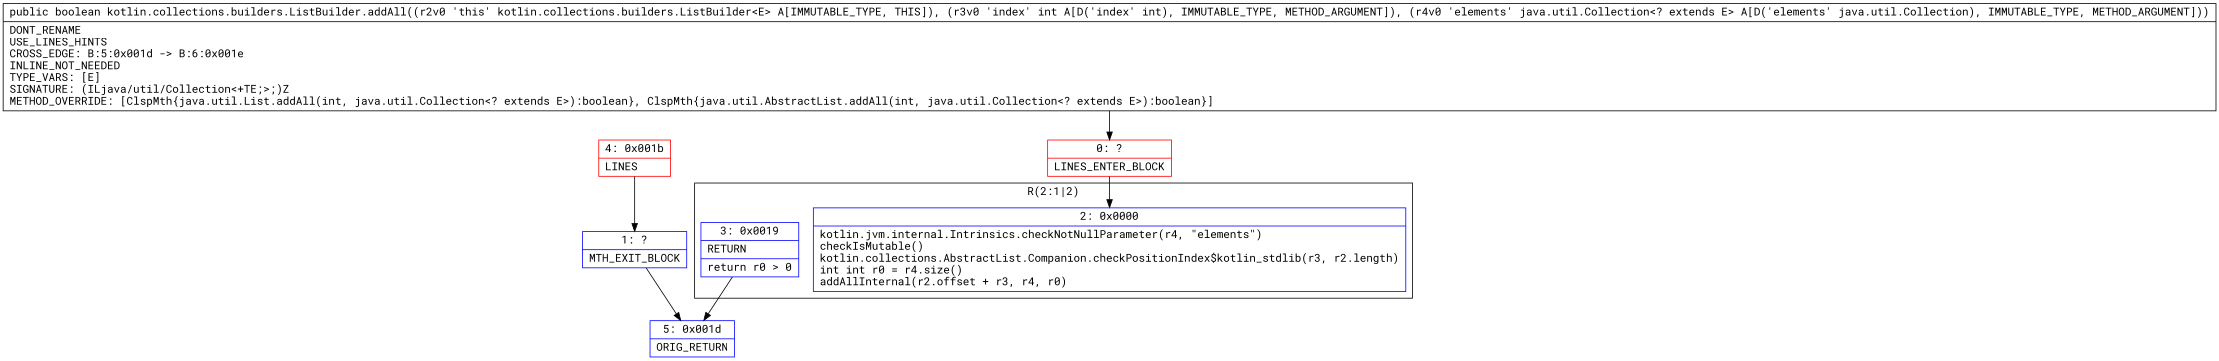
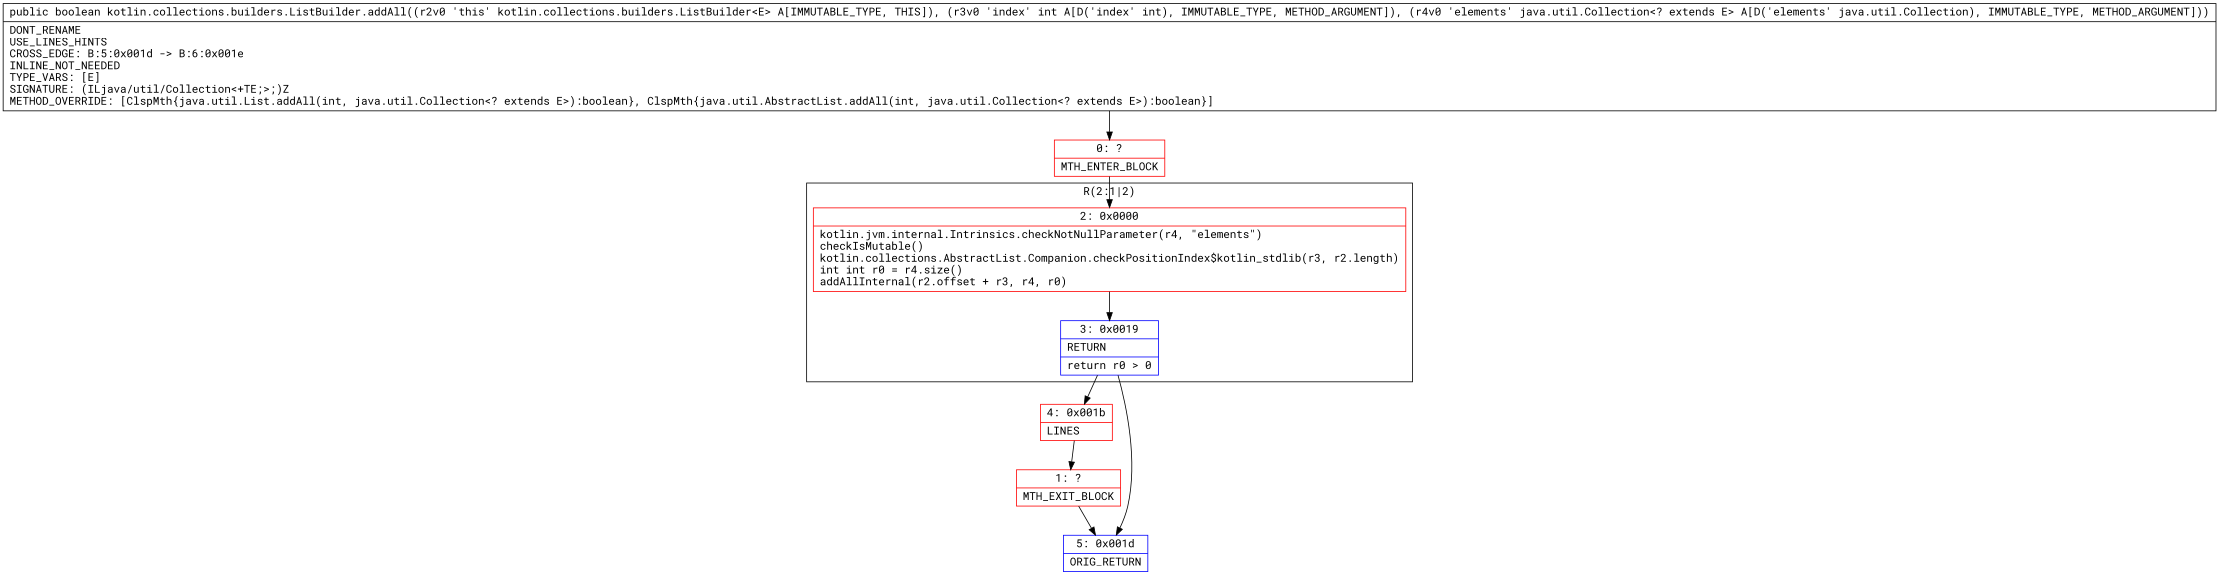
node "0: ?": text "LINES_ENTER_BLOCK" -> "MTH_ENTER_BLOCK"
node "1: ?": color blue -> red
node "2: 0x0000": color blue -> red
edge "2: 0x0000" -> "3: 0x0019": added
edge "3: 0x0019" -> "4: 0x001b": added
